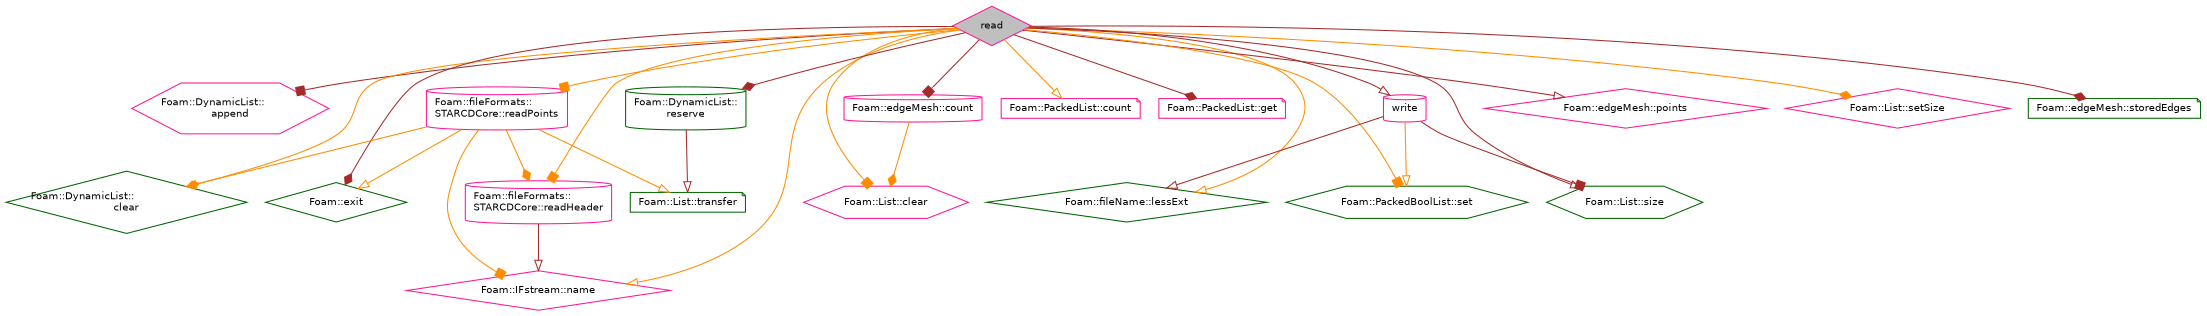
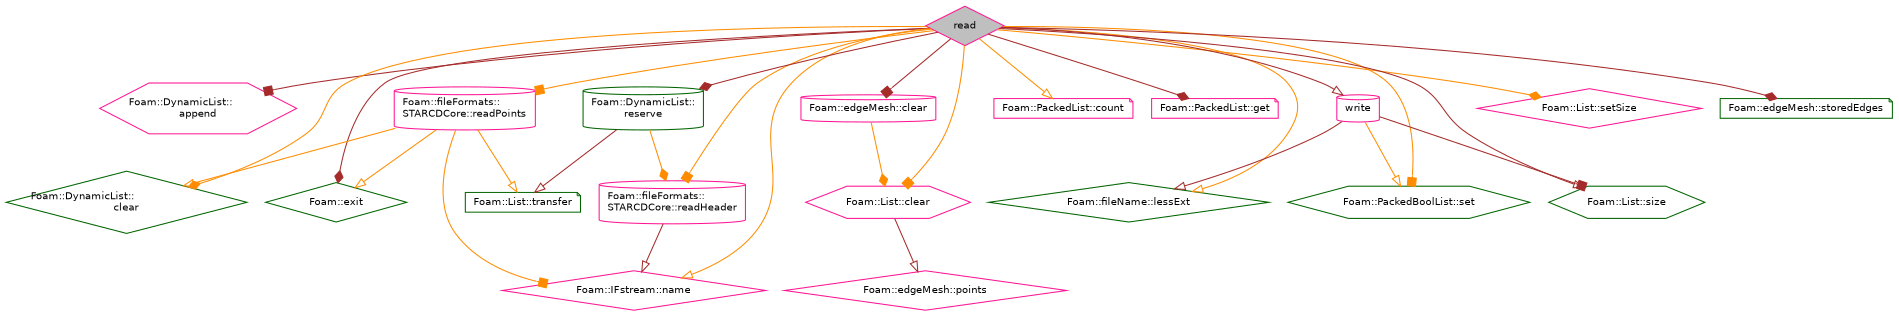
edge "read" -> "Foam::edgeMesh::points": now "Foam::List::clear" -> "Foam::edgeMesh::points"
node "Foam::edgeMesh::count": label "Foam::edgeMesh::count" -> "Foam::edgeMesh::clear"
edge "Foam::fileFormats:: STARCDCore::readPoints" -> "Foam::fileFormats:: STARCDCore::readHeader": now "Foam::DynamicList:: reserve" -> "Foam::fileFormats:: STARCDCore::readHeader"
